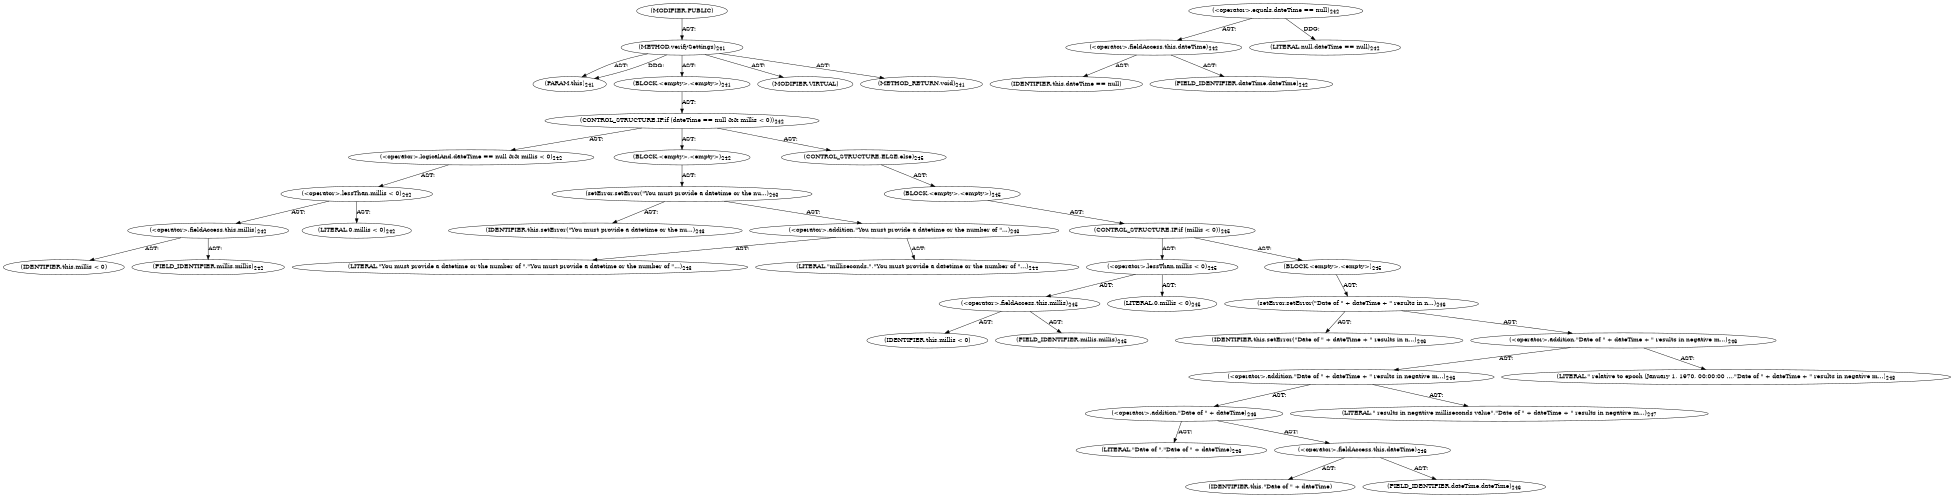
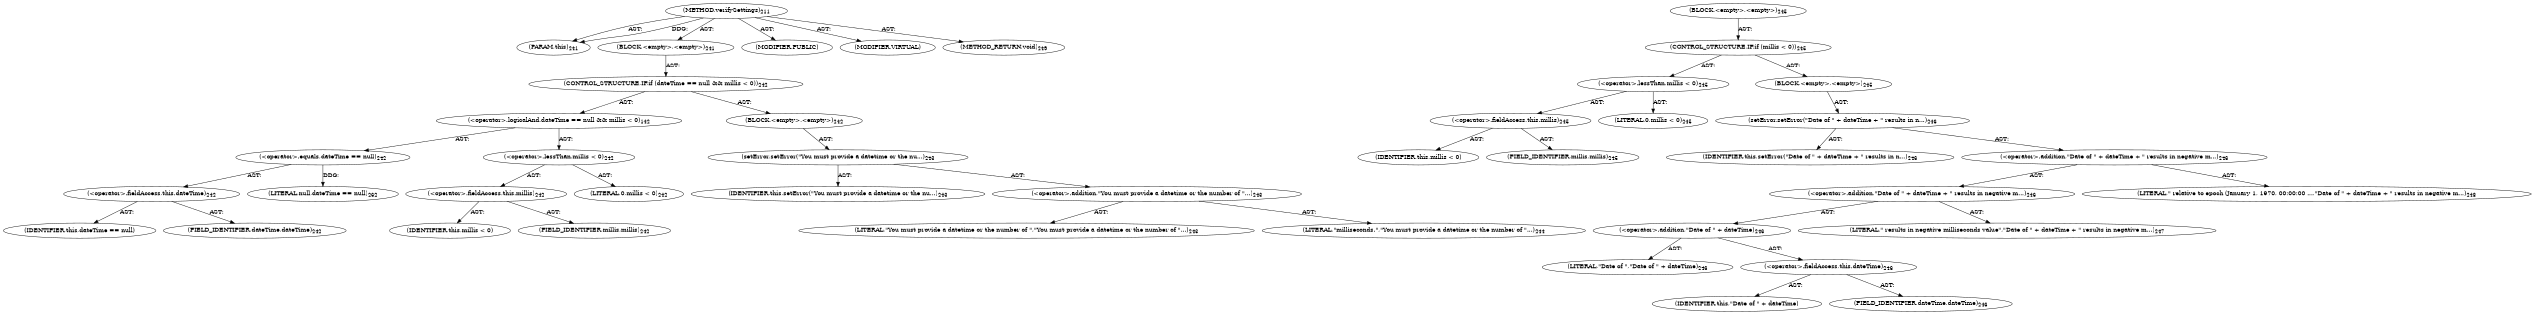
edge "(MODIFIER,PUBLIC)" -> "(METHOD,verifySettings)": reversed
node "(METHOD,verifySettings)": text "241" -> "211"
node "(LITERAL,null,dateTime == null)": text "242" -> "262"
node "(METHOD_RETURN,void)": text "241" -> "249"
edge "(<operator>.logicalAnd,dateTime == null && millis < 0)" -> "(<operator>.equals,dateTime == null)": added, label "AST:"
node "(<operator>.logicalAnd,dateTime == null && millis < 0)": text "242" -> "142"
node "(CONTROL_STRUCTURE,ELSE,else)": removed
